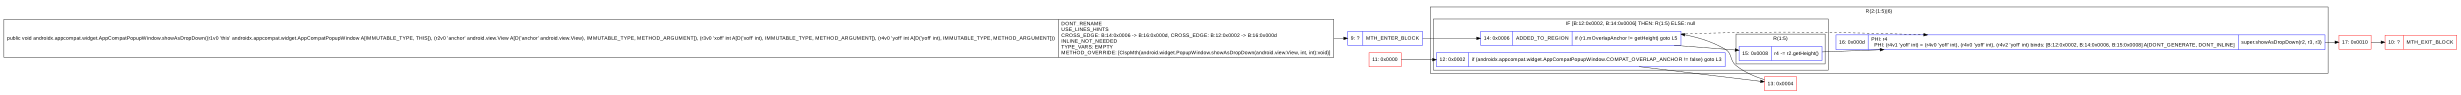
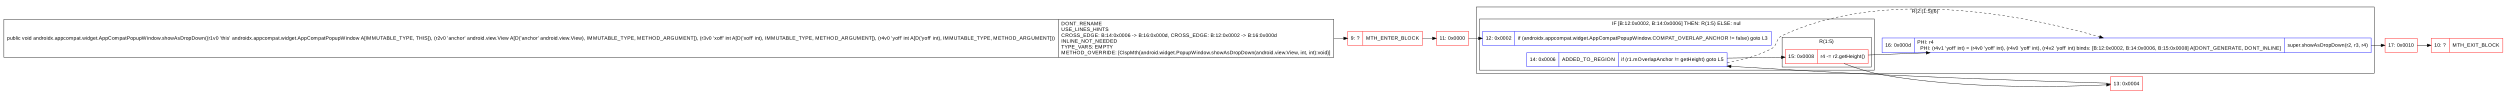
node "9: ?": color blue -> red
edge "9: ?" -> "14: 0x0006": now "9: ?" -> "11: 0x0000"
node "16: 0x000d": text "super.showAsDropDown(r2, r3, r3)" -> "super.showAsDropDown(r2, r3, r4)"
node "15: 0x0008": color blue -> red
edge "12: 0x0002" -> "13: 0x0004": now "15: 0x0008" -> "13: 0x0004"
